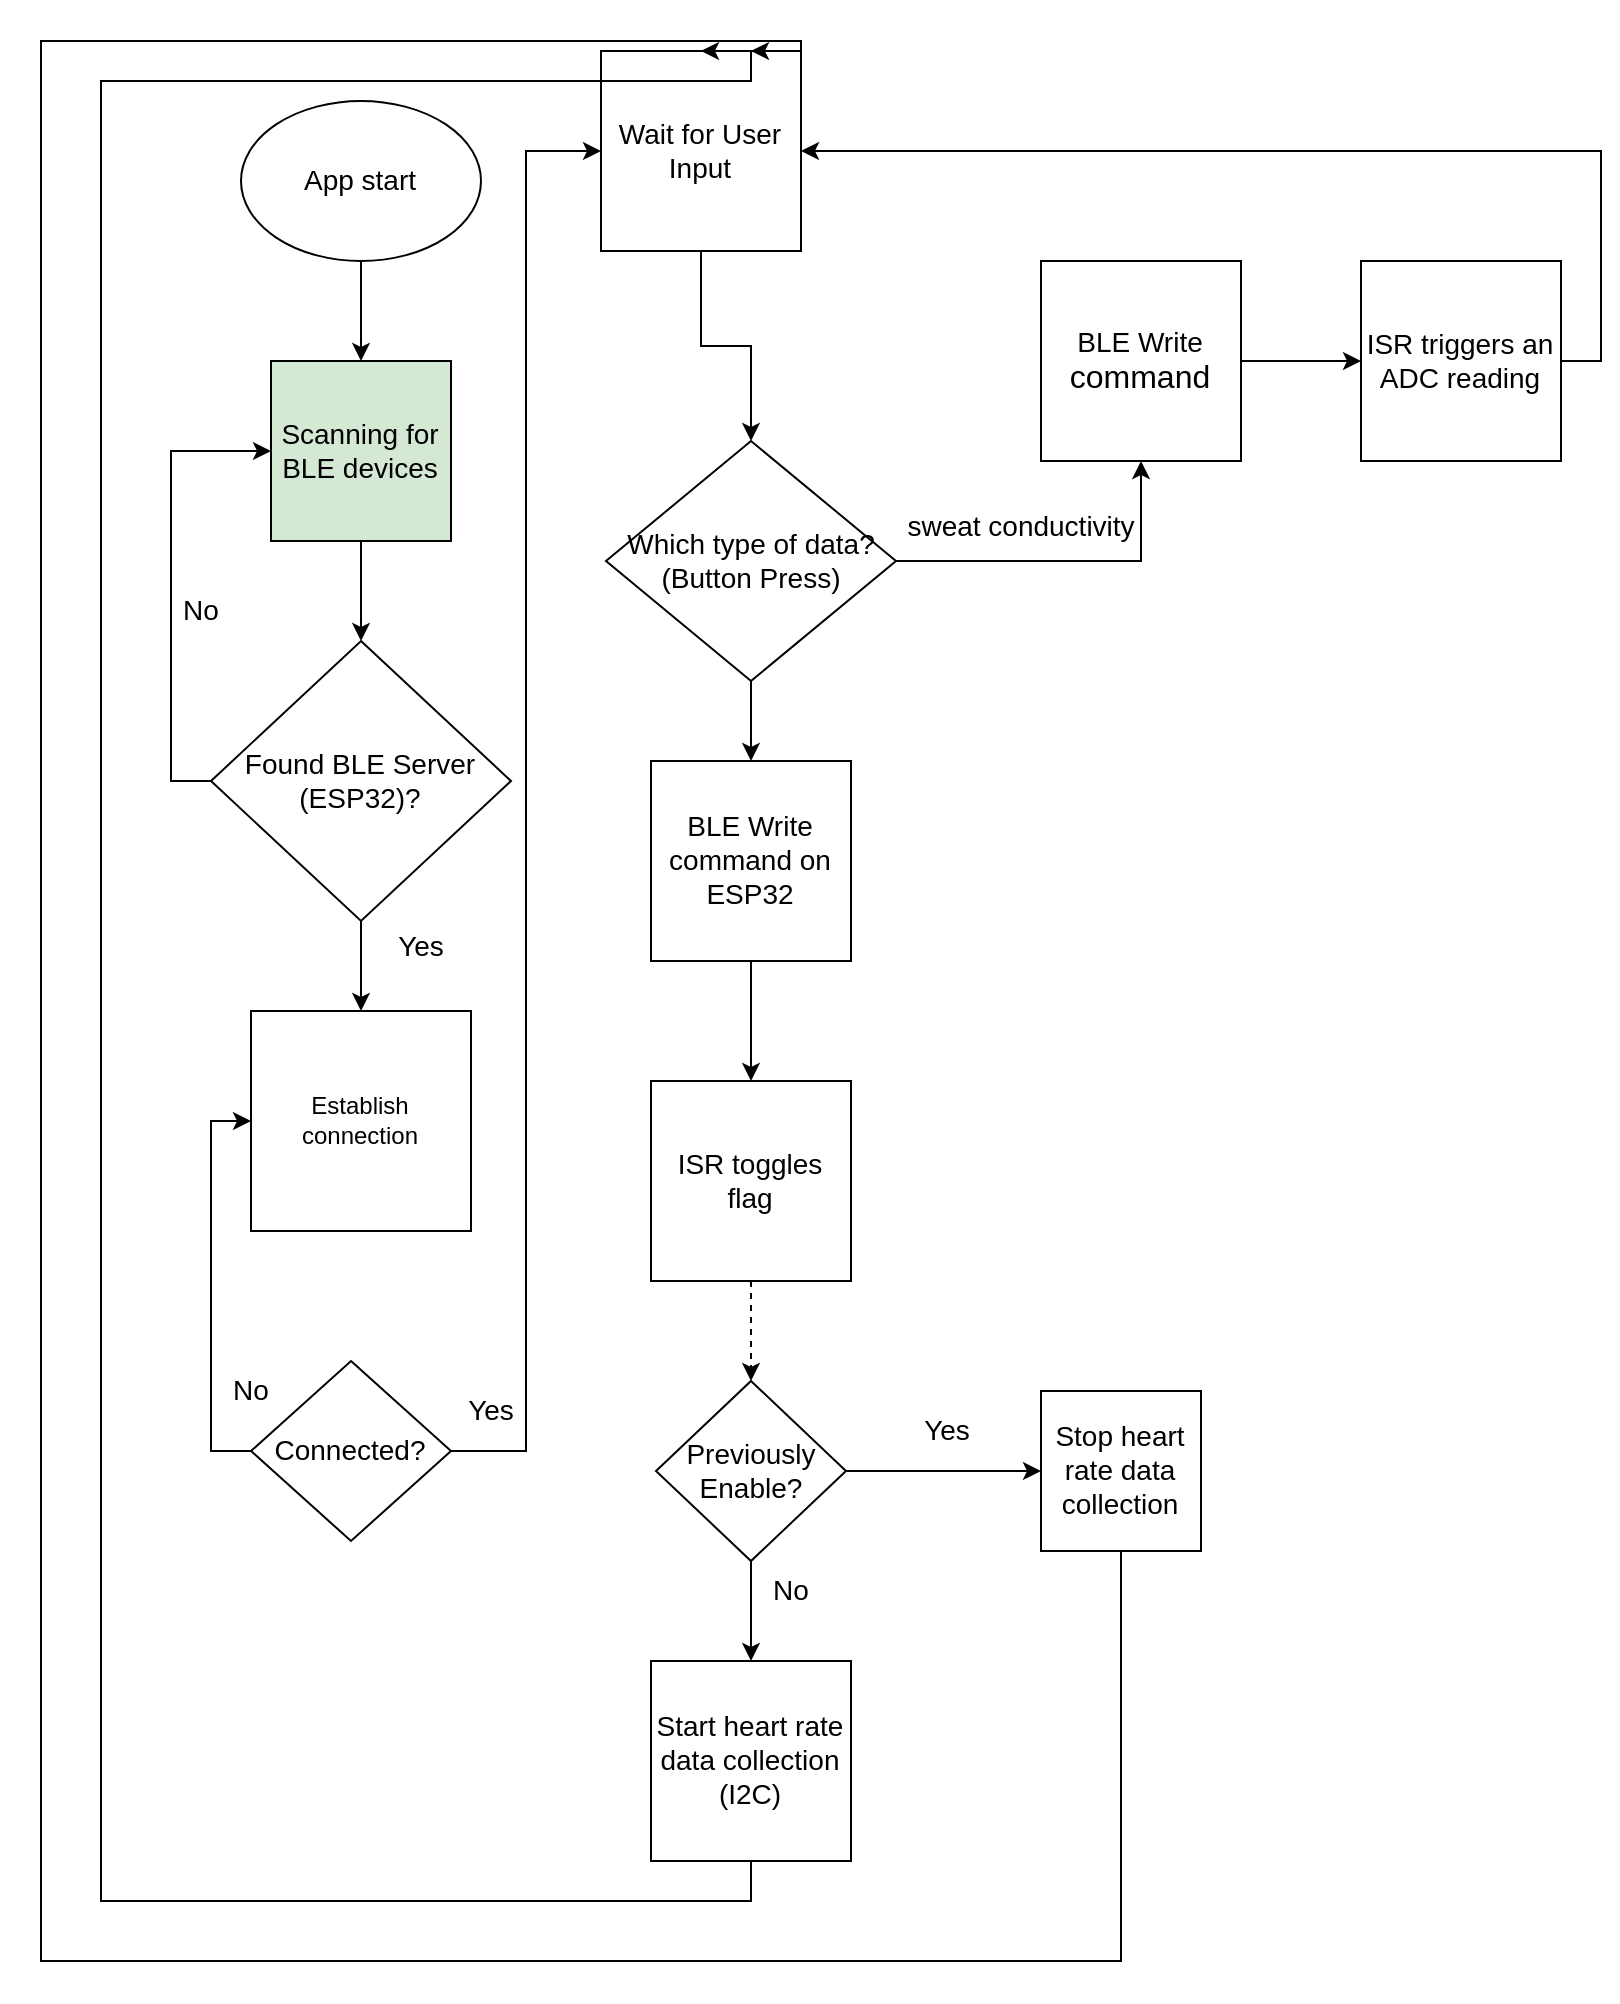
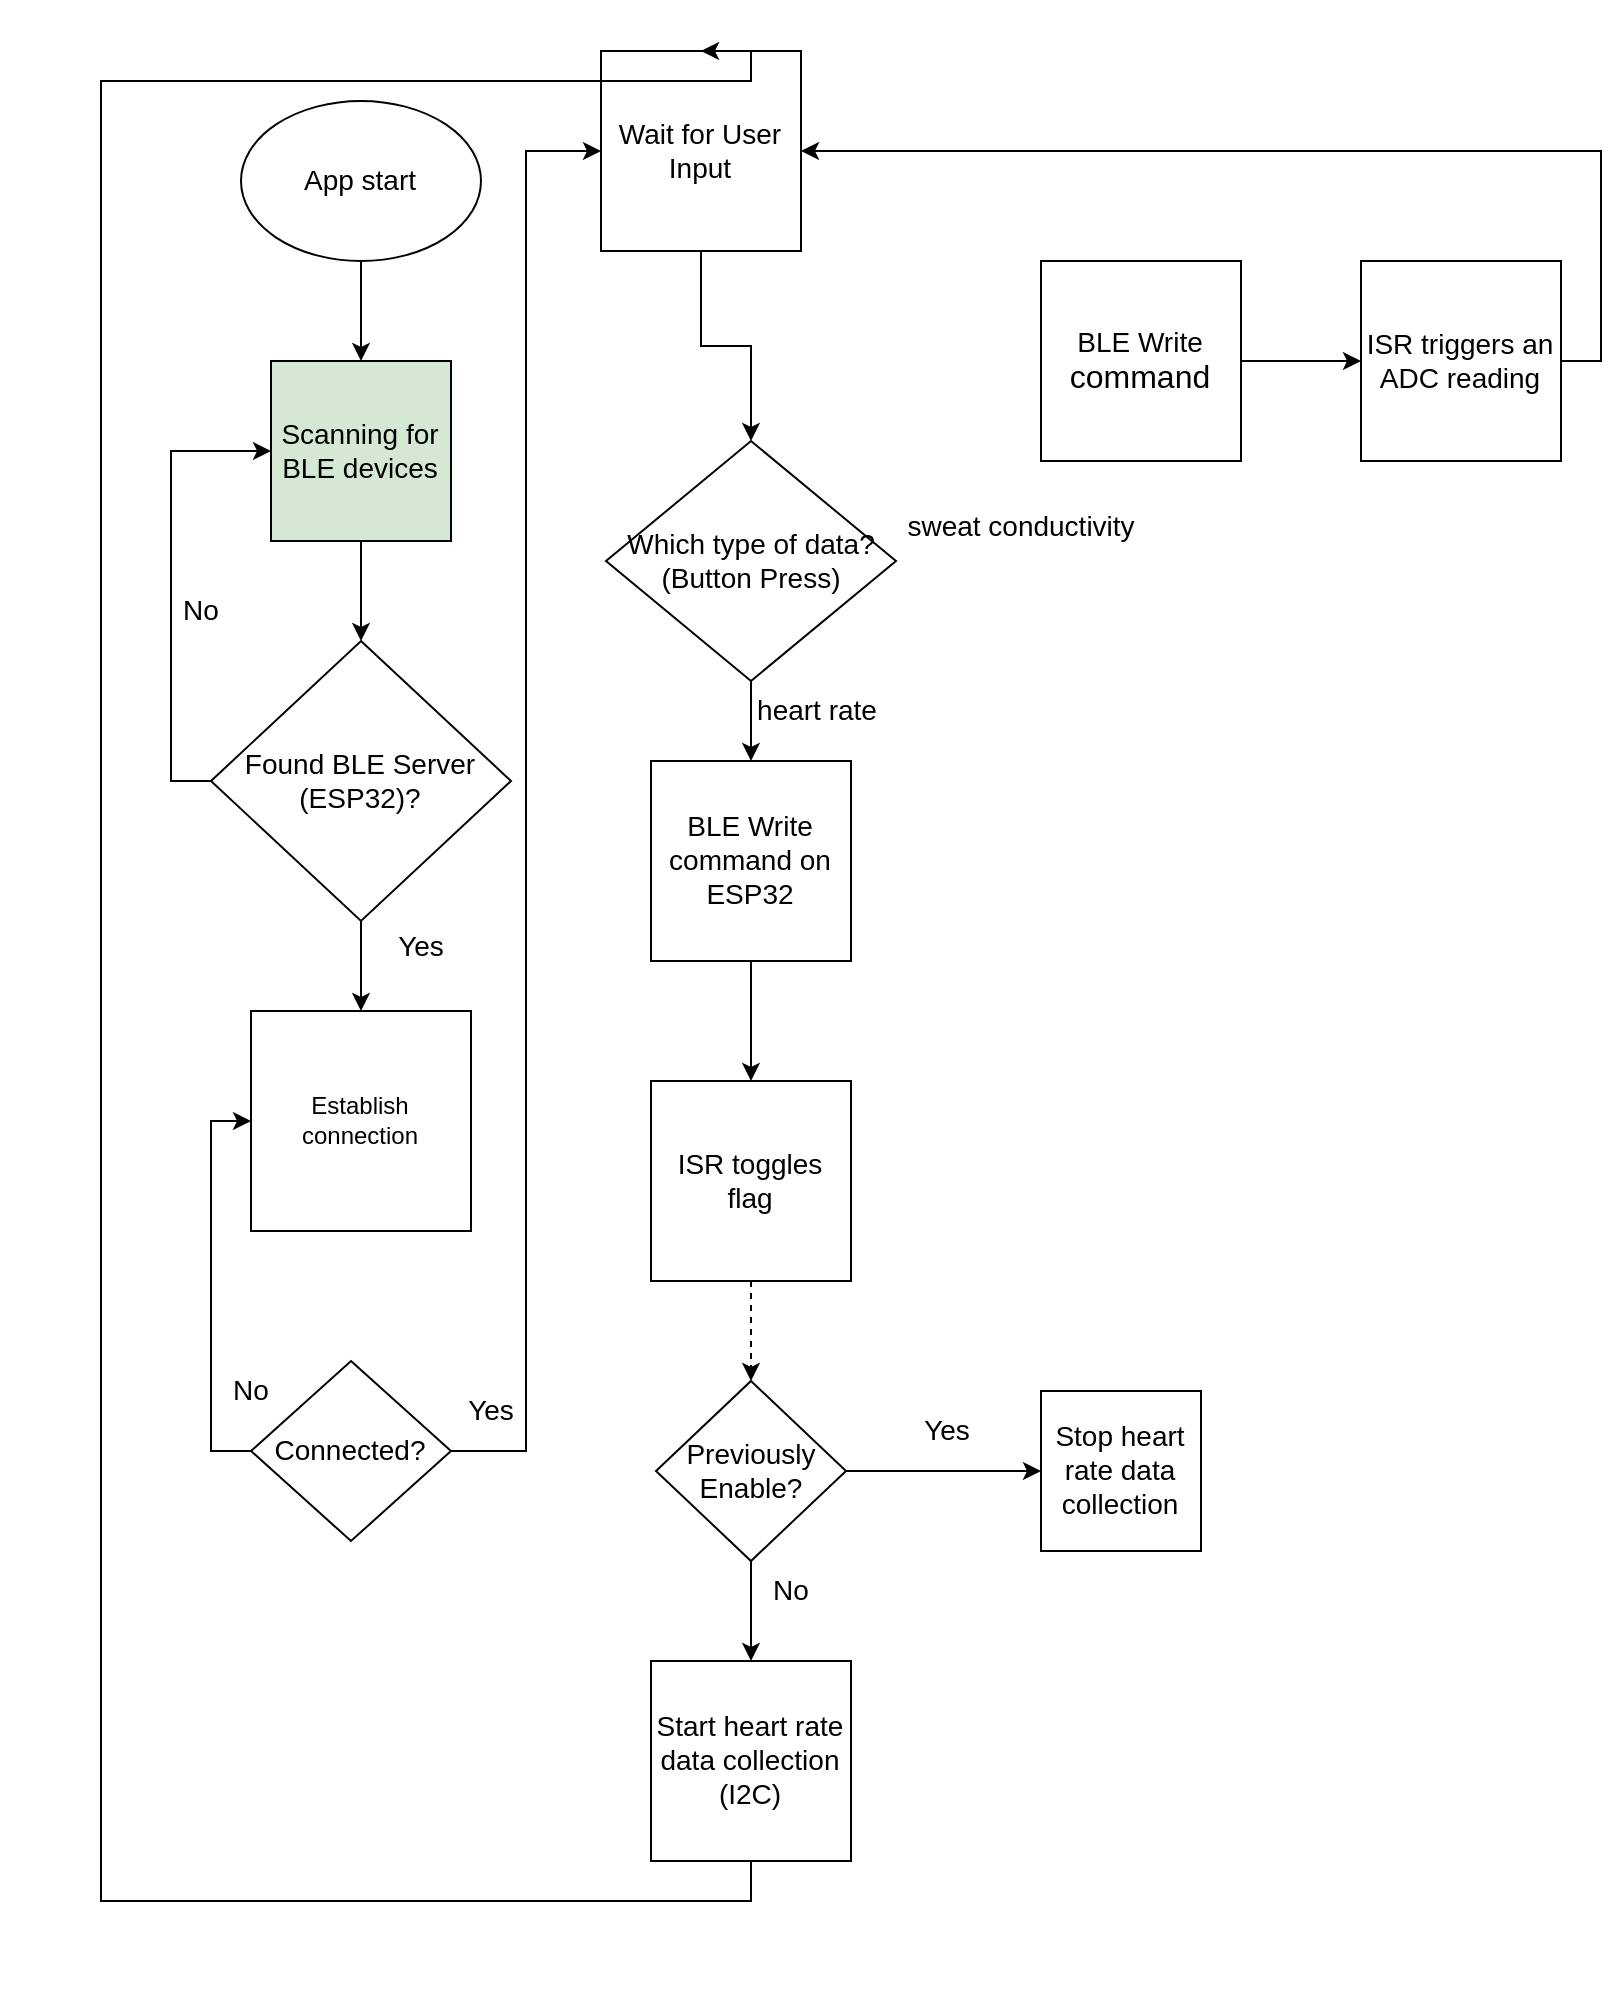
edge "Which type of data? (Button Press)" -> "BLE Write command": removed
node "heart rate": added
edge "Stop heart rate data collection" -> "Wait for User Input": removed
